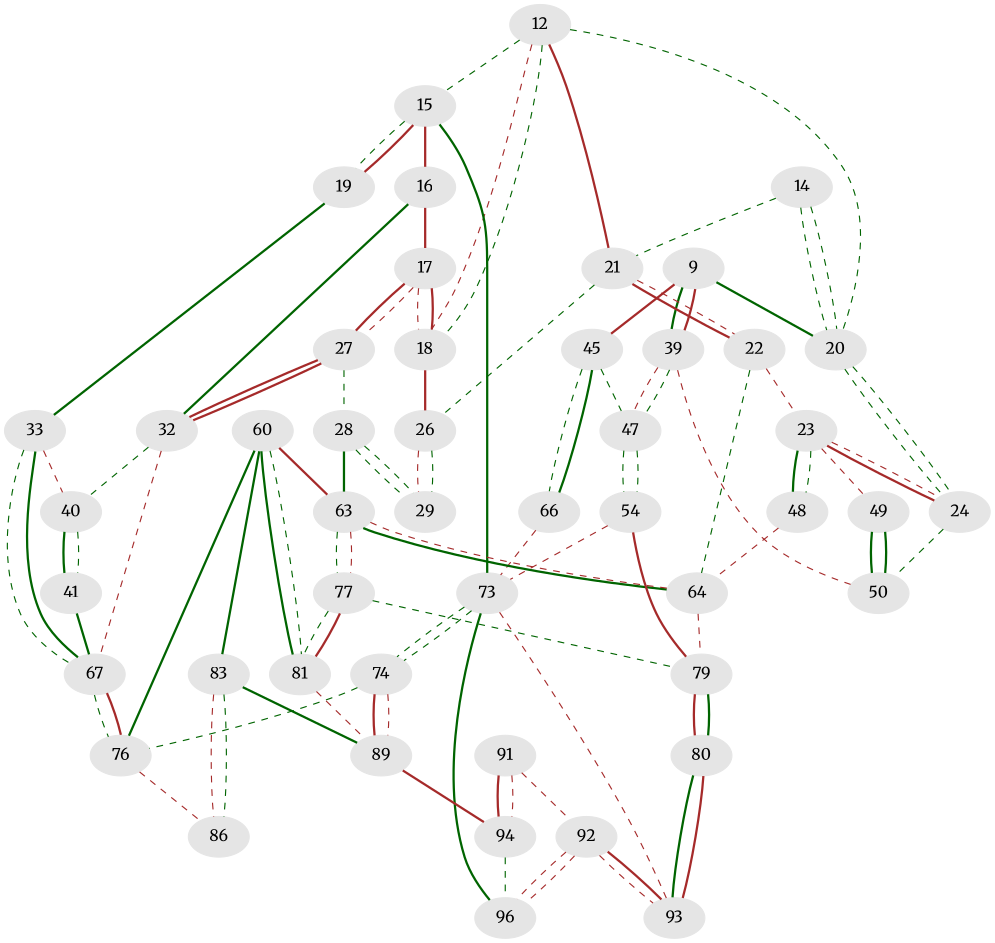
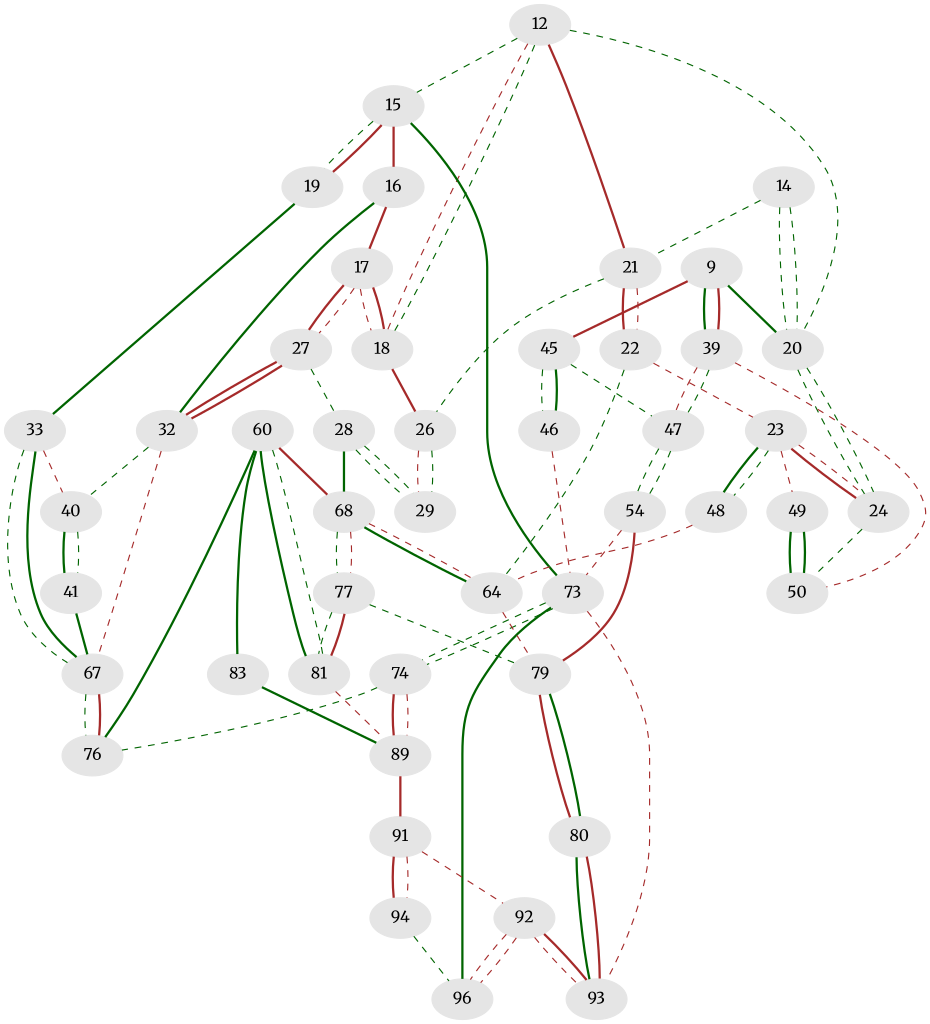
node "63": label "63" -> "68"
node "66": label "66" -> "46"
edge "89" -- "94": now "89" -- "91"
node "86": removed
